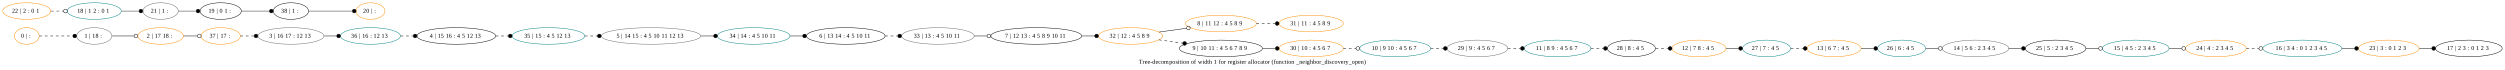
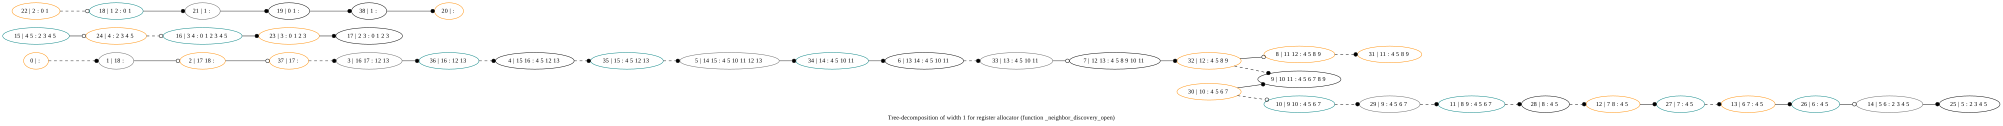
edge "9 | 10 11 : 4 5 6 7 8 9" -> "30 | 10 : 4 5 6 7": reversed
edge "25 | 5 : 2 3 4 5" -> "15 | 4 5 : 2 3 4 5": removed
